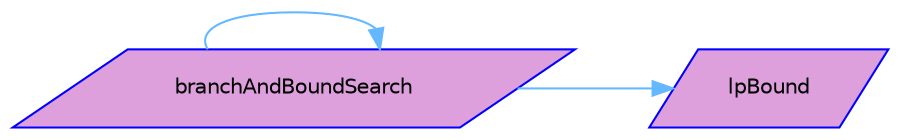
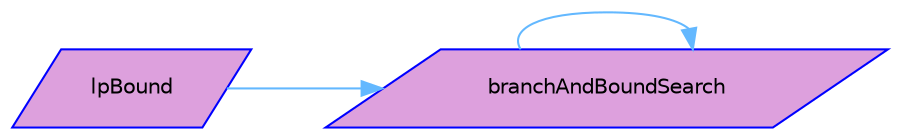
edge "branchAndBoundSearch" -> "lpBound": reversed
